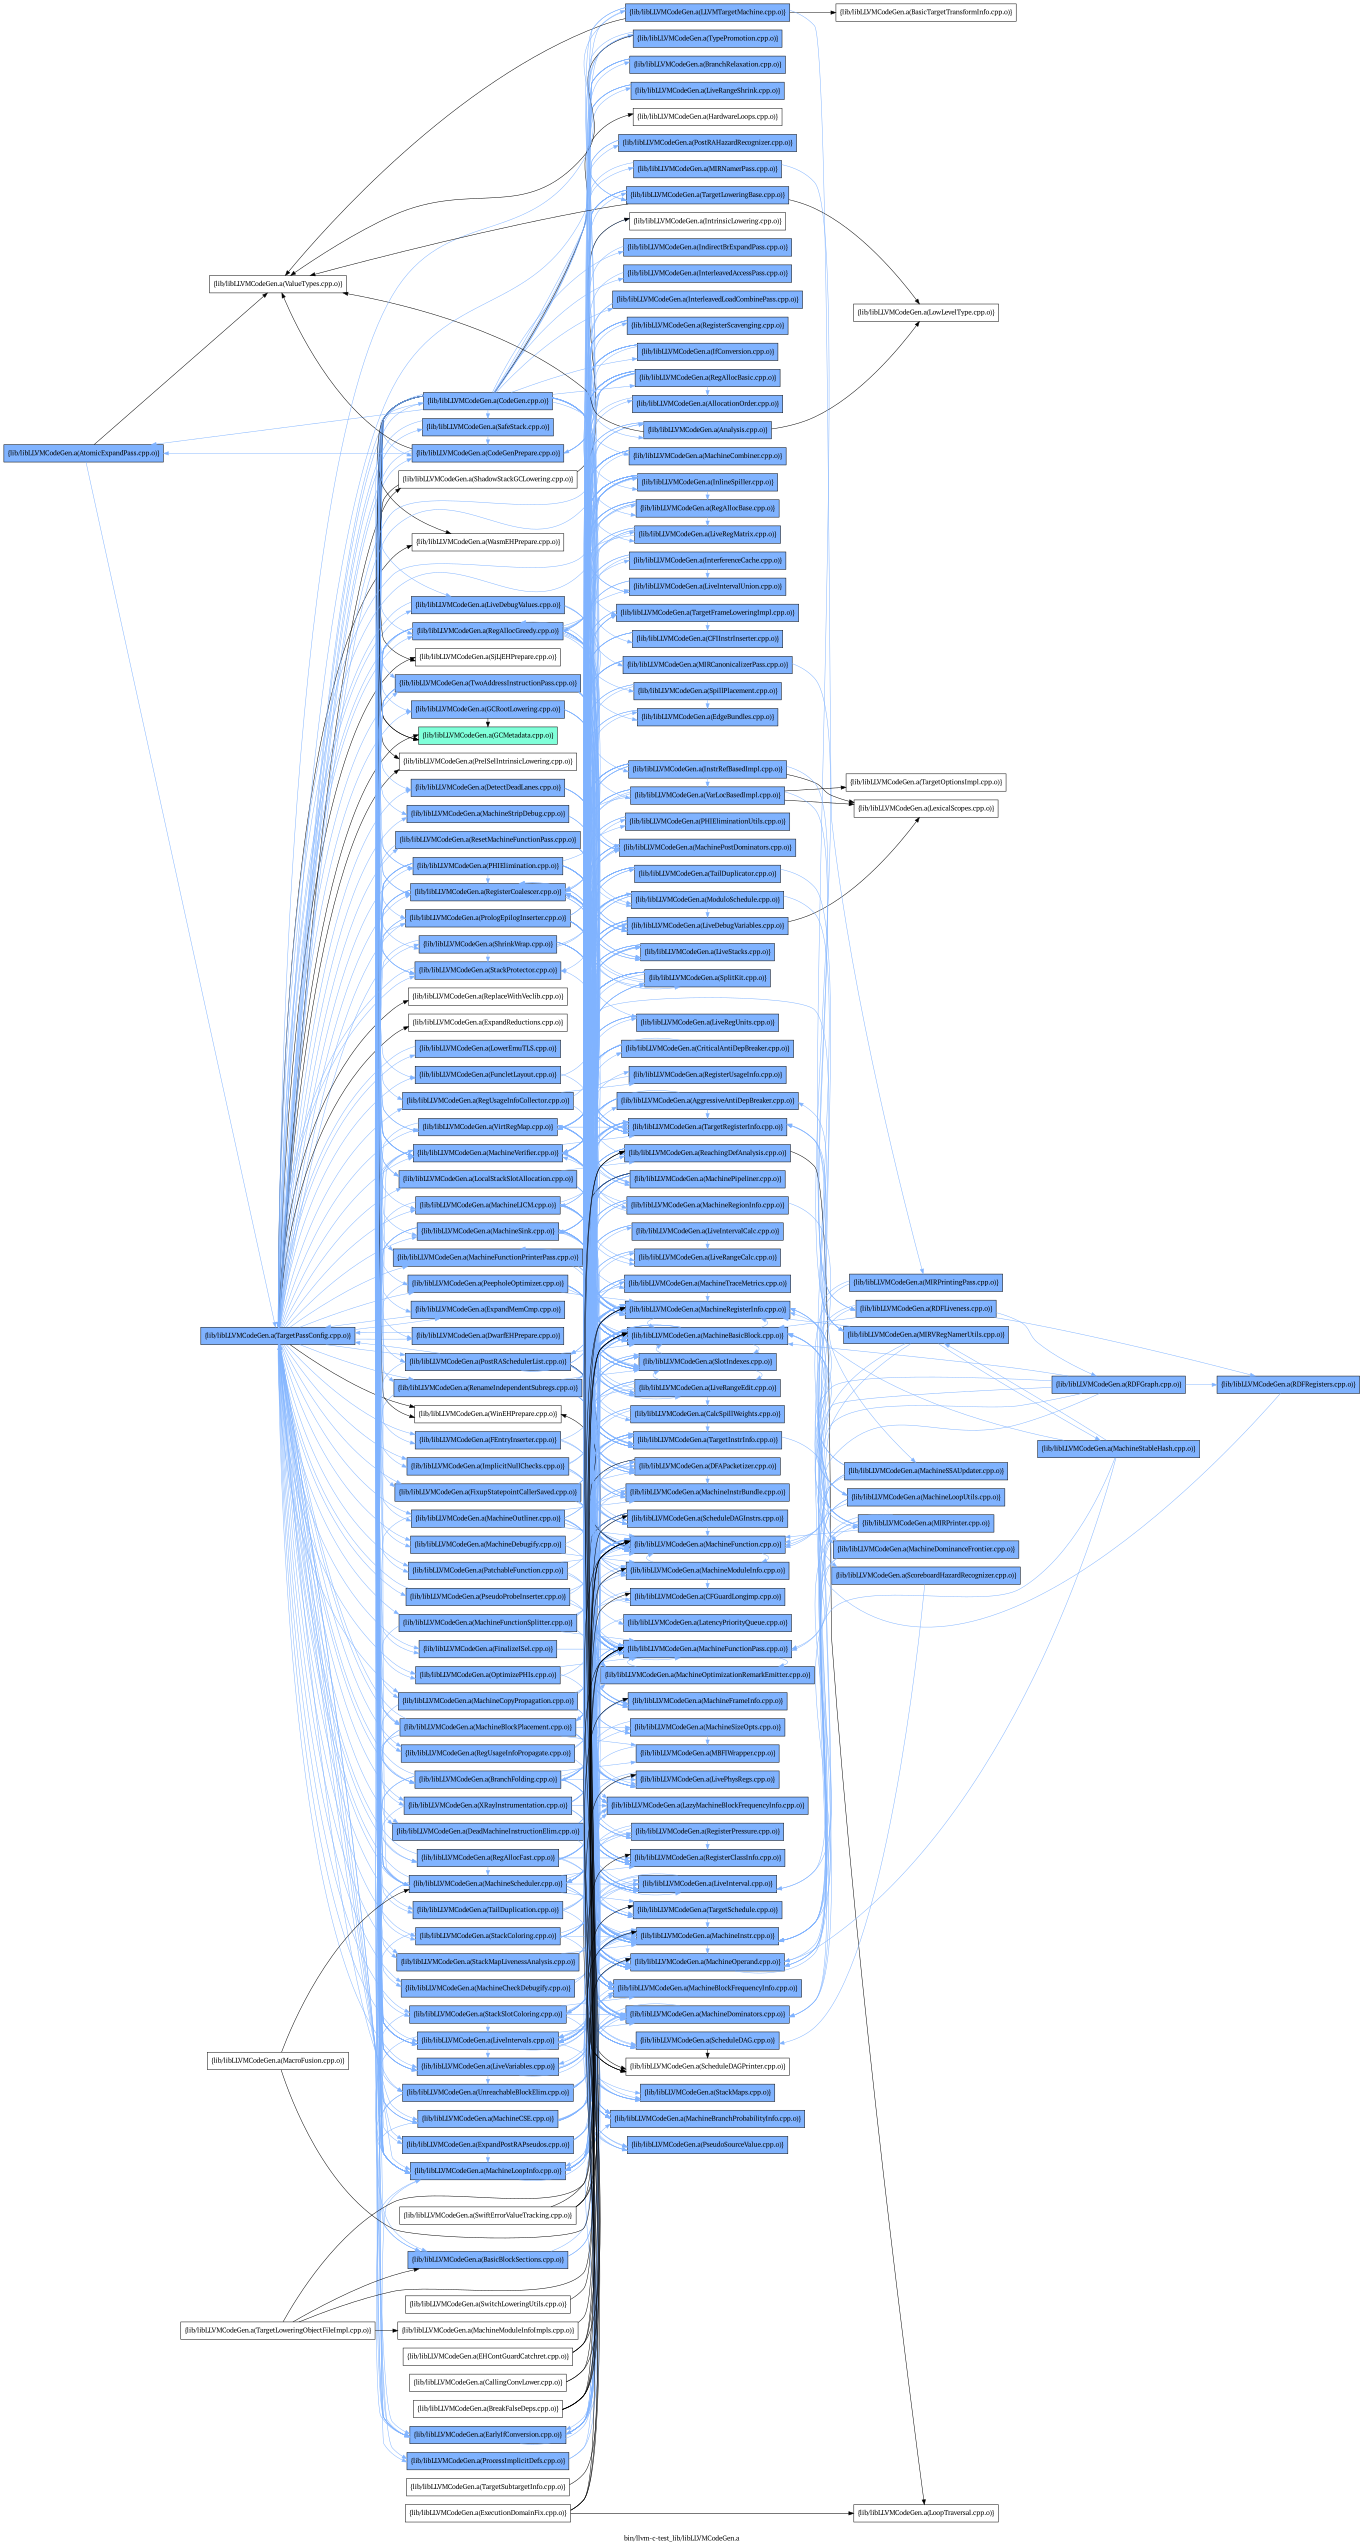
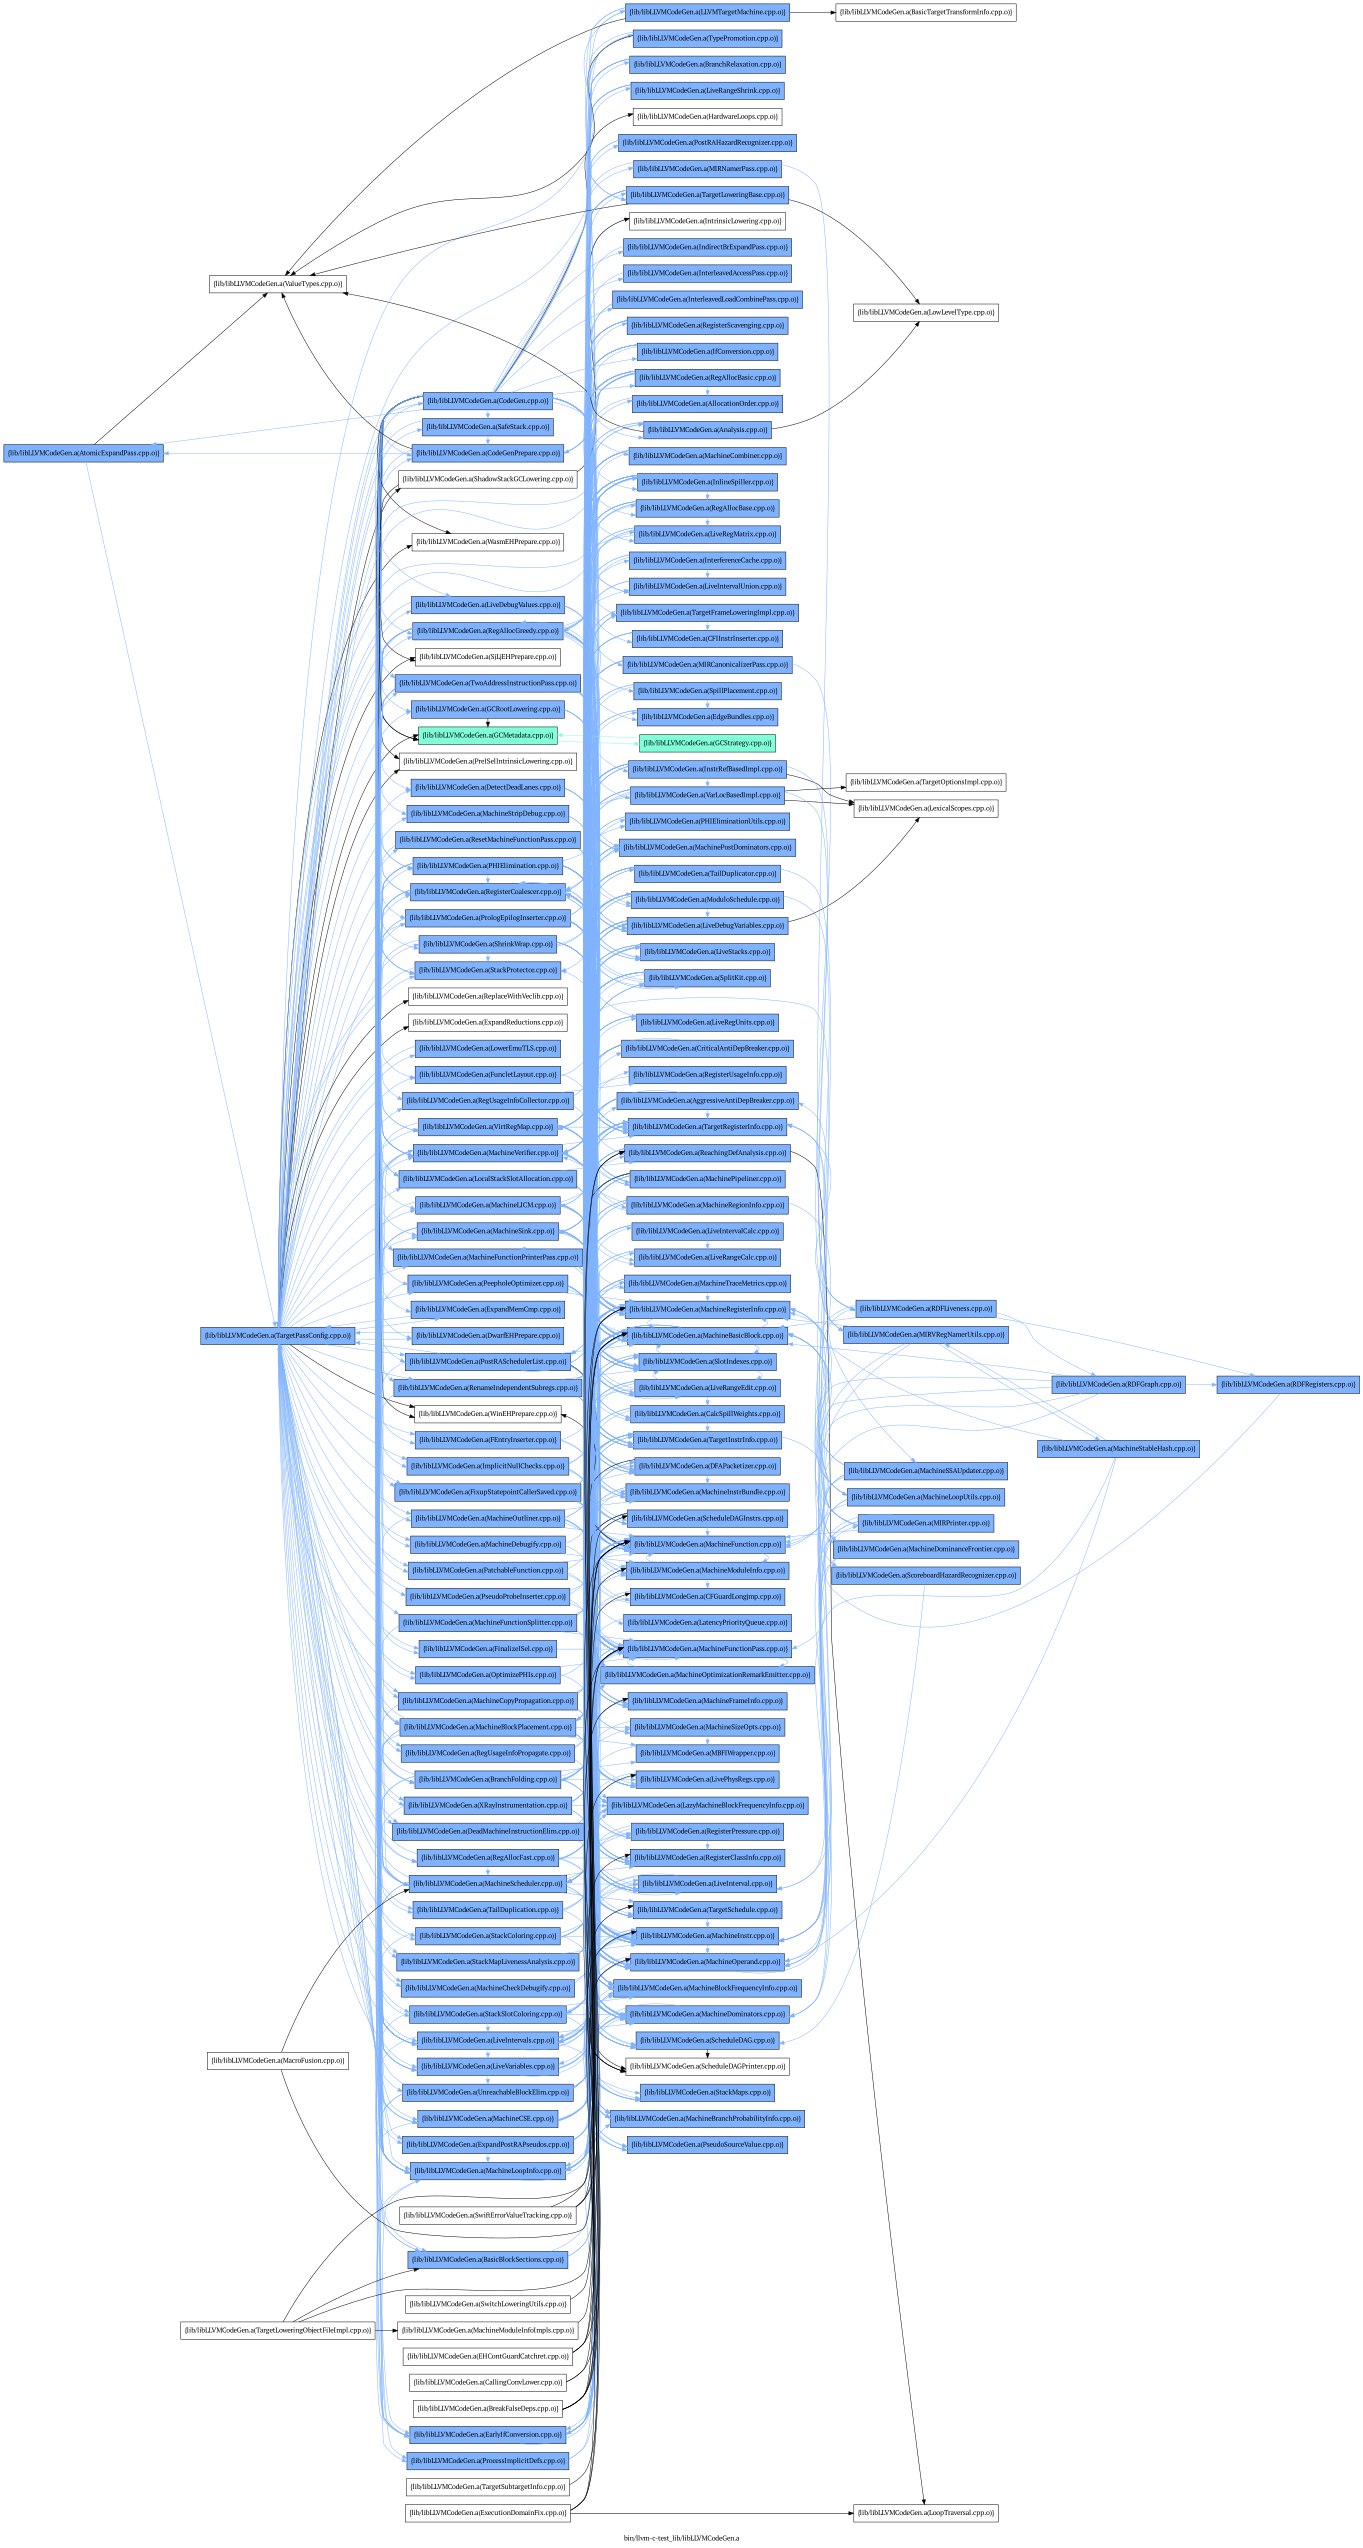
node "{lib/libLLVMCodeGen.a(GCStrategy.cpp.o)}": added
edge "{lib/libLLVMCodeGen.a(RegAllocGreedy.cpp.o)}" -> "{lib/libLLVMCodeGen.a(CalcSpillWeights.cpp.o)}": added
edge "{lib/libLLVMCodeGen.a(MIRVRegNamerUtils.cpp.o)}" -> "{lib/libLLVMCodeGen.a(TargetRegisterInfo.cpp.o)}": now "{lib/libLLVMCodeGen.a(RDFLiveness.cpp.o)}" -> "{lib/libLLVMCodeGen.a(TargetRegisterInfo.cpp.o)}"
node "{lib/libLLVMCodeGen.a(MIRPrintingPass.cpp.o)}": removed
edge "{lib/libLLVMCodeGen.a(ScheduleDAGInstrs.cpp.o)}" -> "{lib/libLLVMCodeGen.a(LivePhysRegs.cpp.o)}": now "{lib/libLLVMCodeGen.a(TargetInstrInfo.cpp.o)}" -> "{lib/libLLVMCodeGen.a(LivePhysRegs.cpp.o)}"
edge "{lib/libLLVMCodeGen.a(TargetPassConfig.cpp.o)}" -> "{lib/libLLVMCodeGen.a(UnreachableBlockElim.cpp.o)}": reversed
